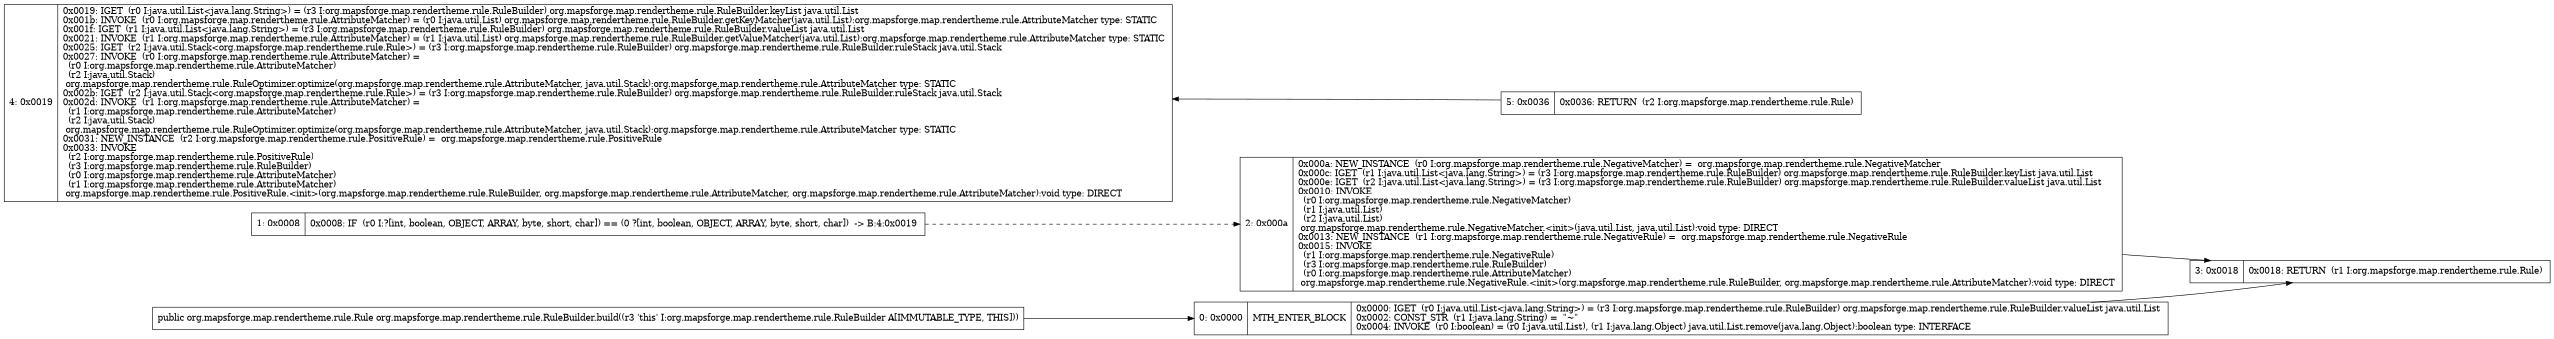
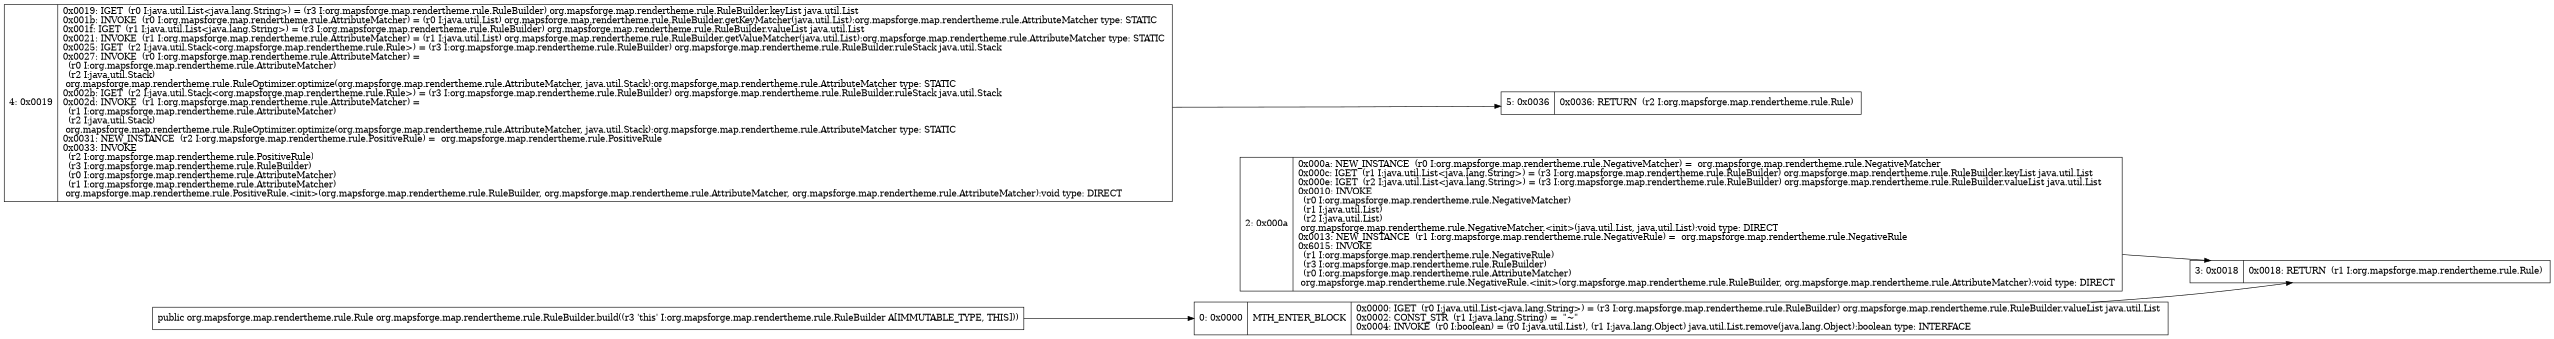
edge "5: 0x0036" -> "4: 0x0019": reversed
node "1: 0x0008": removed
node "2: 0x000a": text "0x0015: INVOKE" -> "0x6015: INVOKE"
